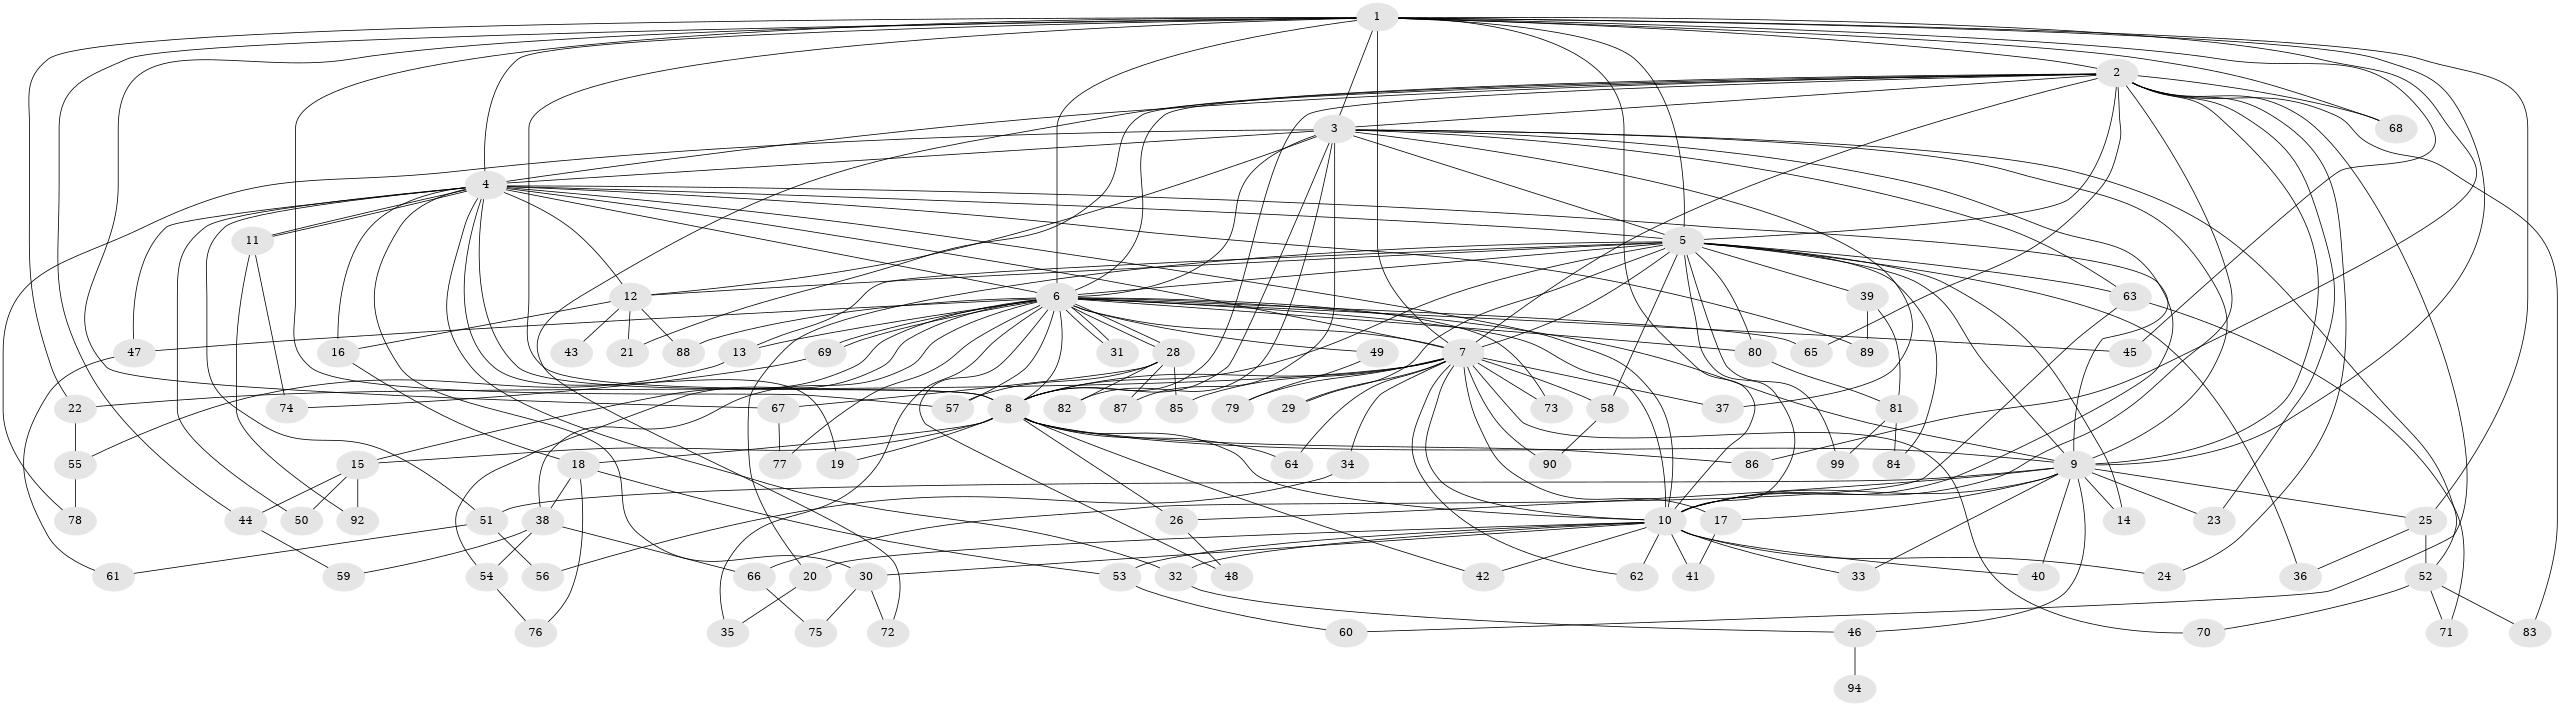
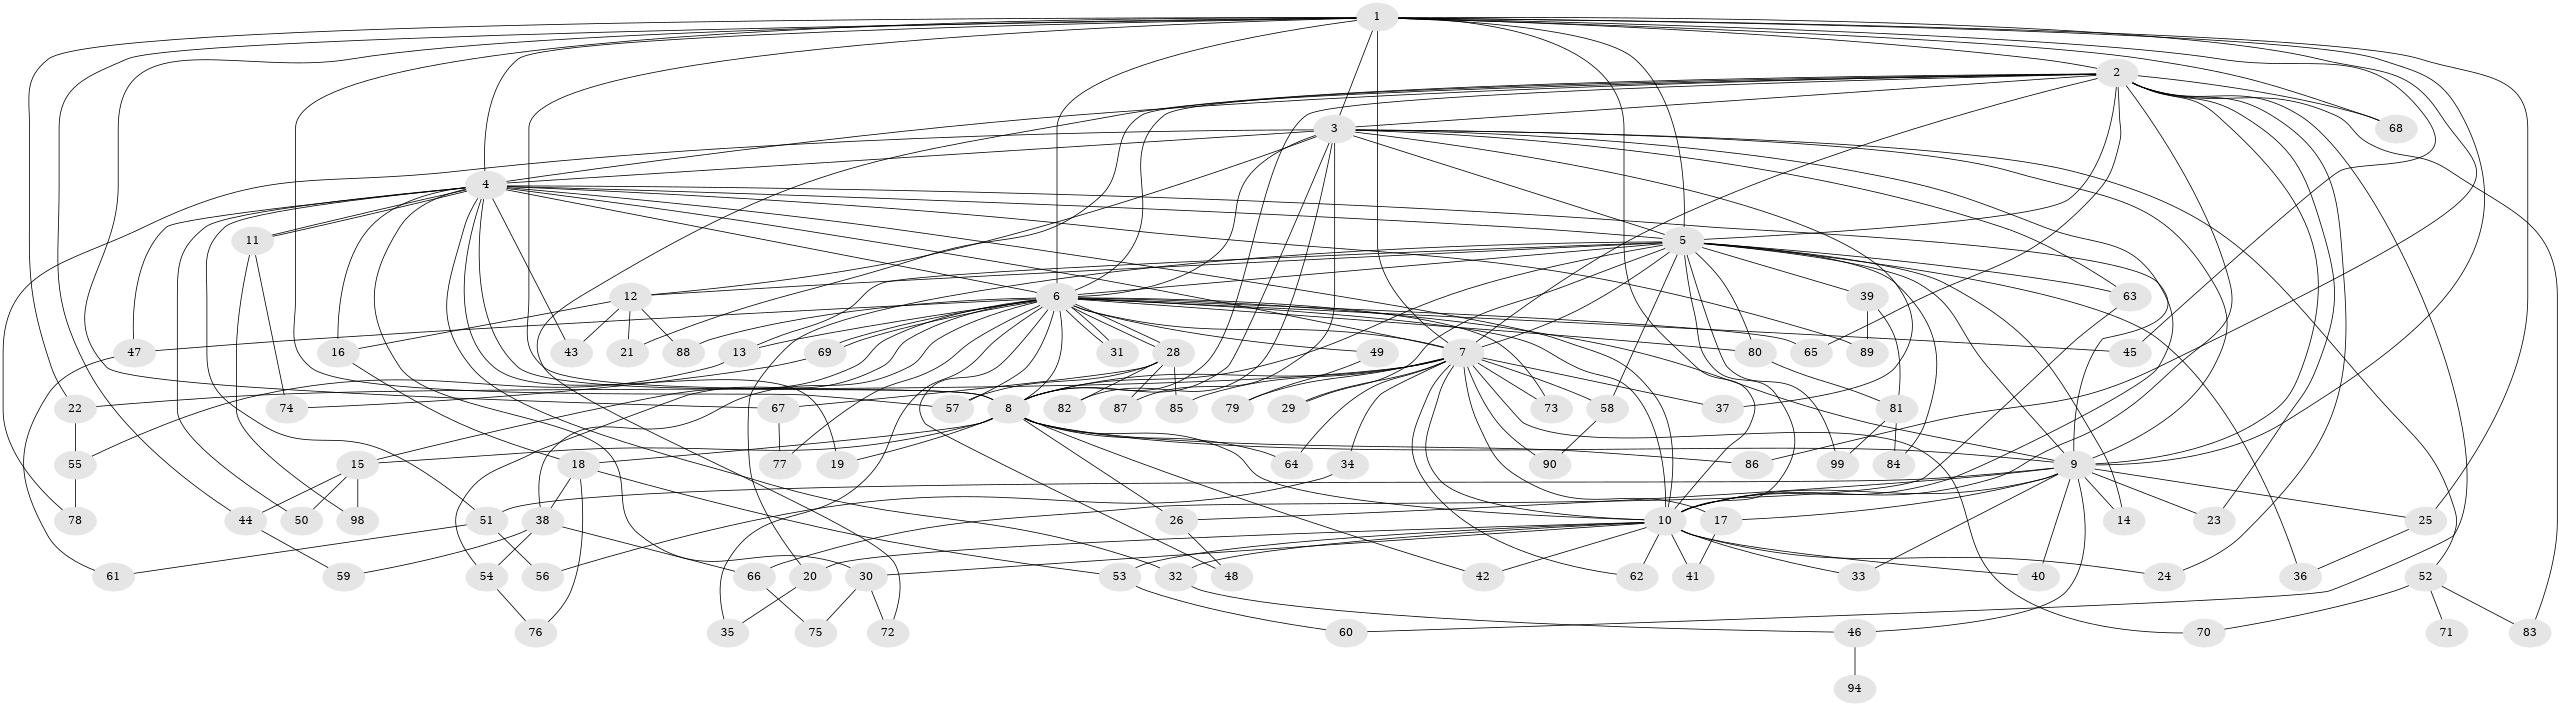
edge "4" -- "12": now "4" -- "43"
edge "63" -- "71": removed
node "92": label "92" -> "98"
edge "25" -- "52": removed
